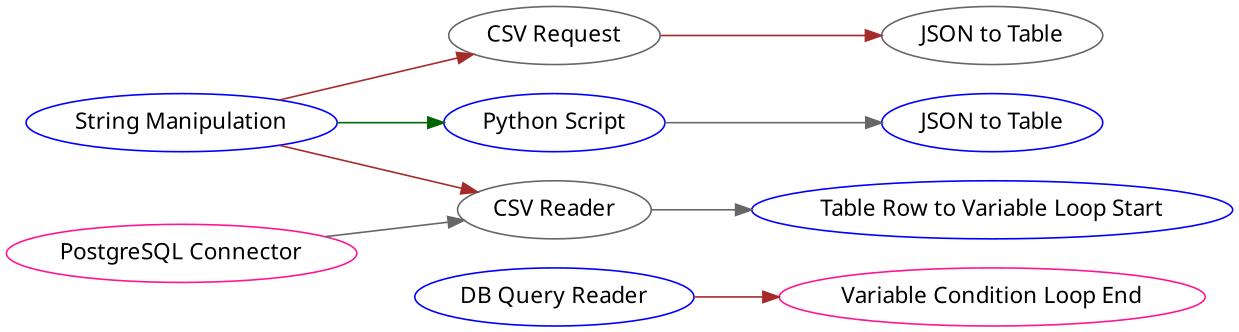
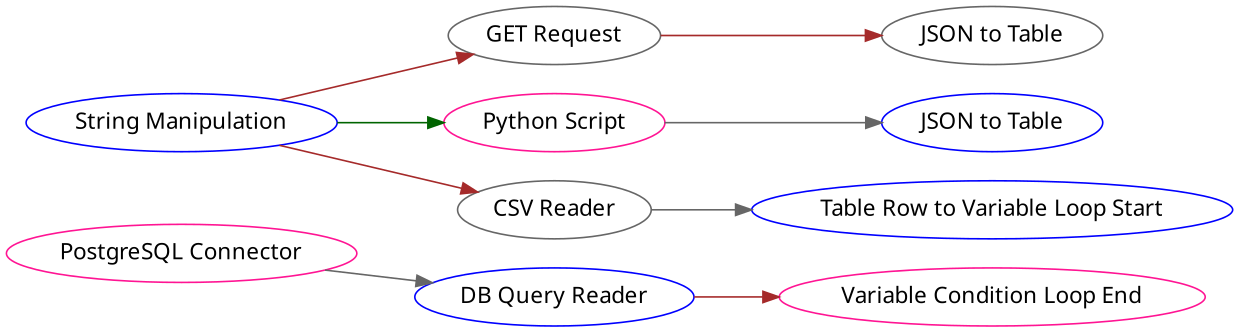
node "CSV Request": label "CSV Request" -> "GET Request"
node "Python Script": color blue -> deeppink
edge "PostgreSQL Connector" -> "CSV Reader": now "PostgreSQL Connector" -> "DB Query Reader"
